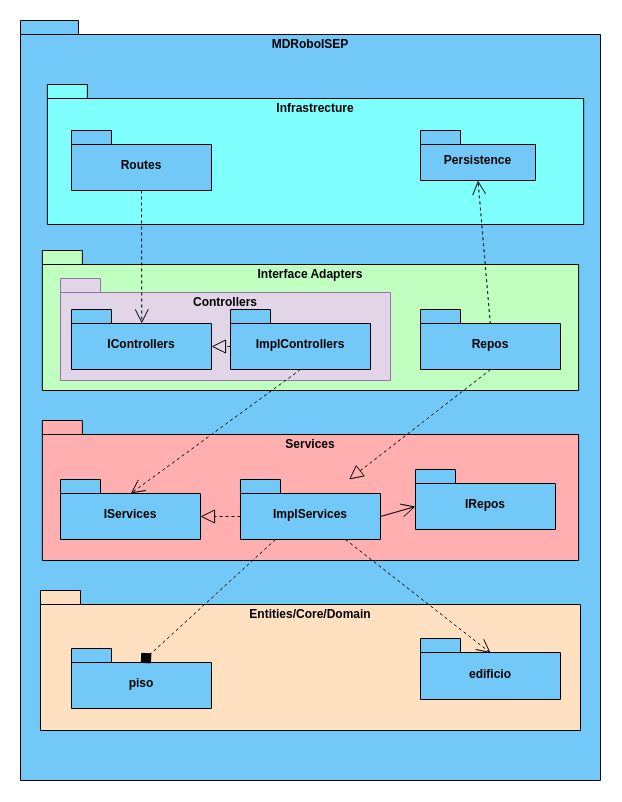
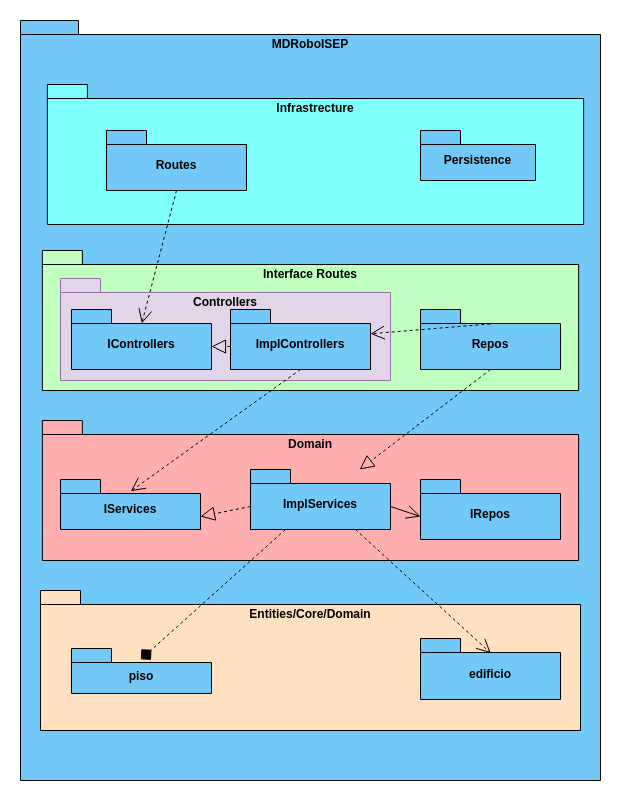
node "Routes": moved (141, 161) -> (176, 161)
edge "Repos" -> "Persistence": now "Repos" -> "ImplControllers"
node "Interface Adapters": label "Interface Adapters" -> "Interface Routes"
node "Services": label "Services" -> "Domain"
node "IRepos": moved (486, 500) -> (491, 510)
node "IServices": size 140x60 -> 140x50
node "ImplServices": moved (310, 510) -> (320, 500)
node "piso": size 140x60 -> 140x45
